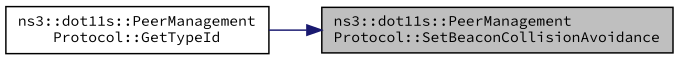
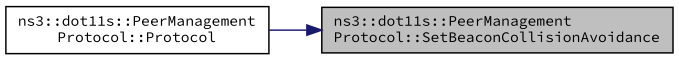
node "ns3::dot11s::PeerManagement Protocol::GetTypeId": label "ns3::dot11s::PeerManagement Protocol::GetTypeId" -> "ns3::dot11s::PeerManagement Protocol::Protocol"
